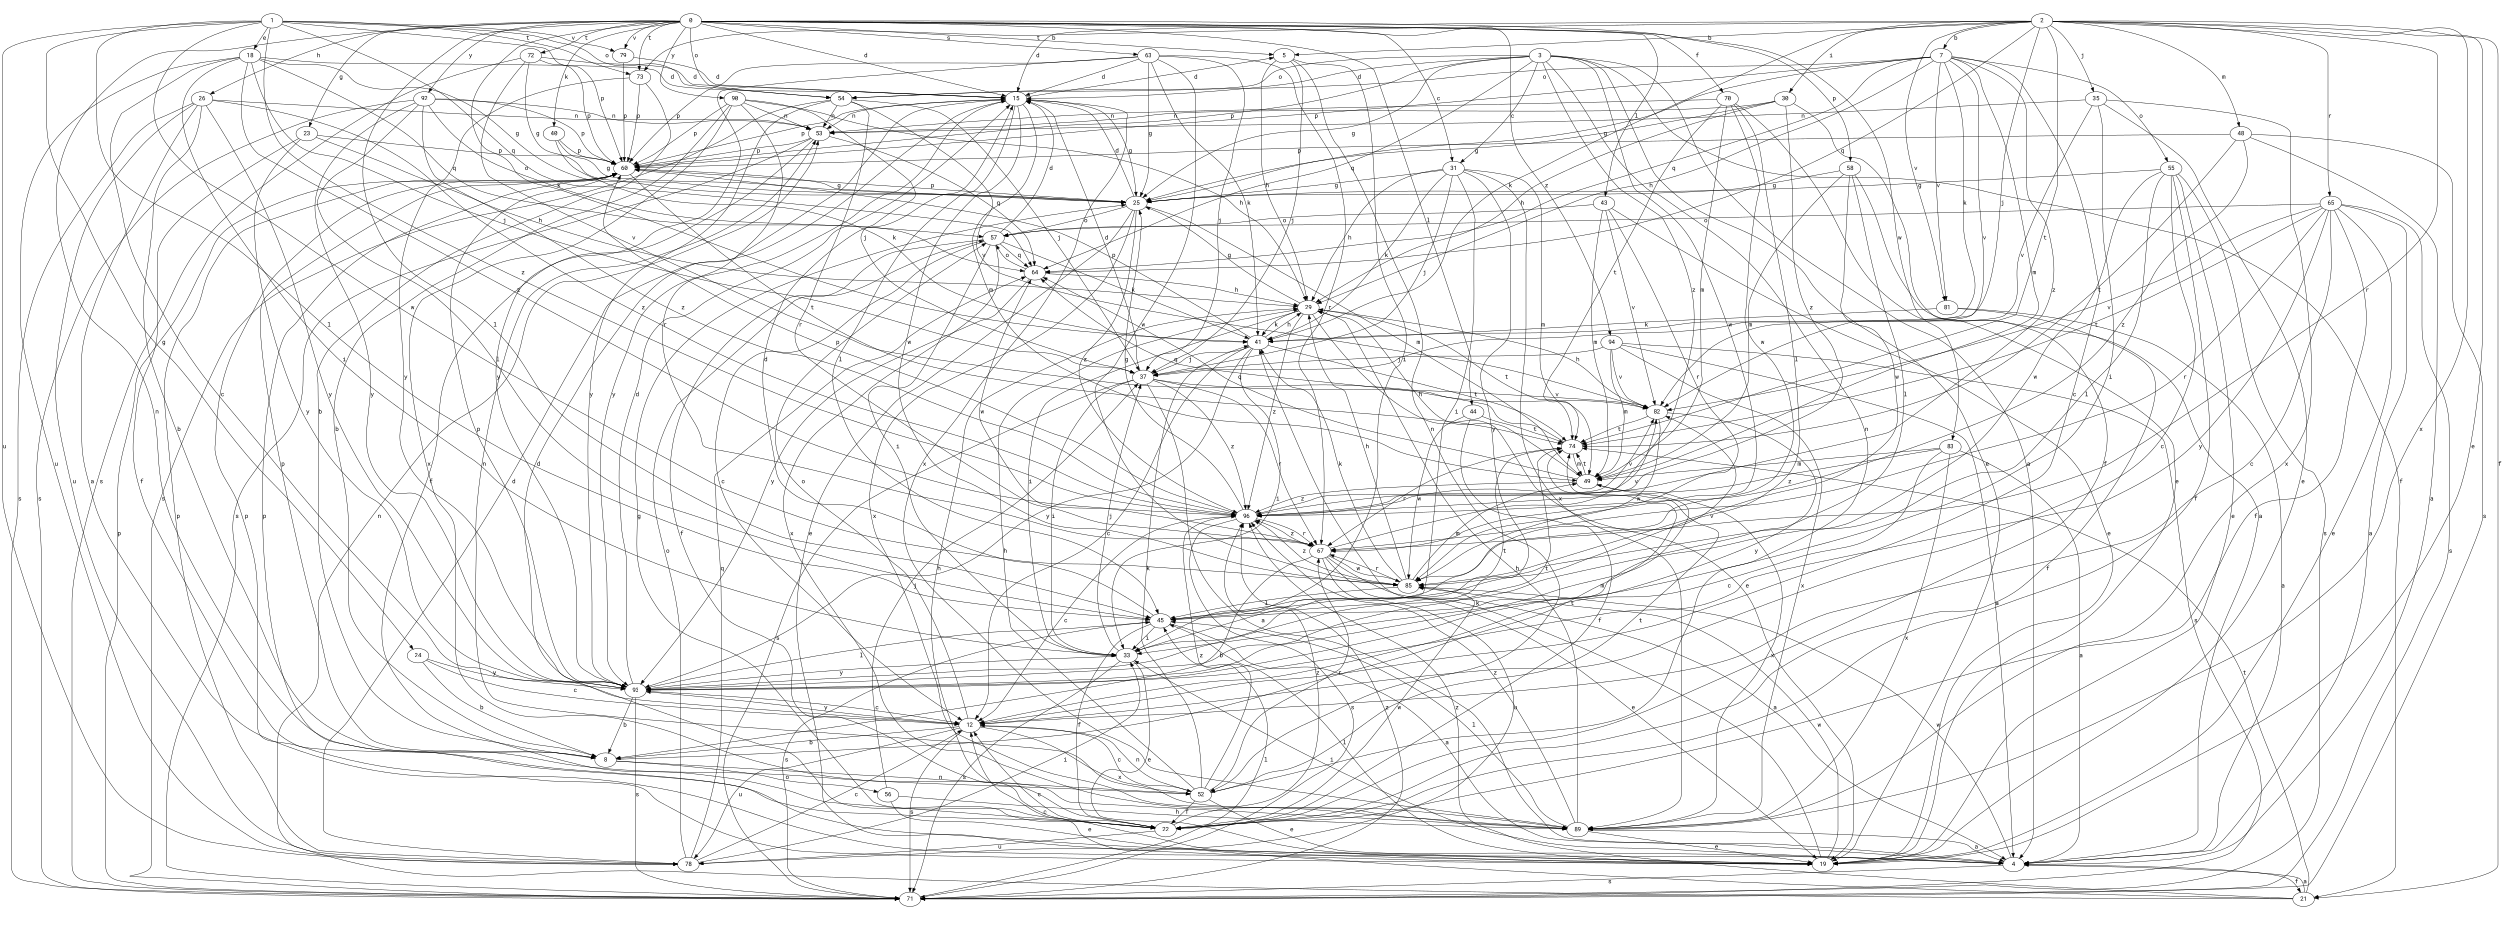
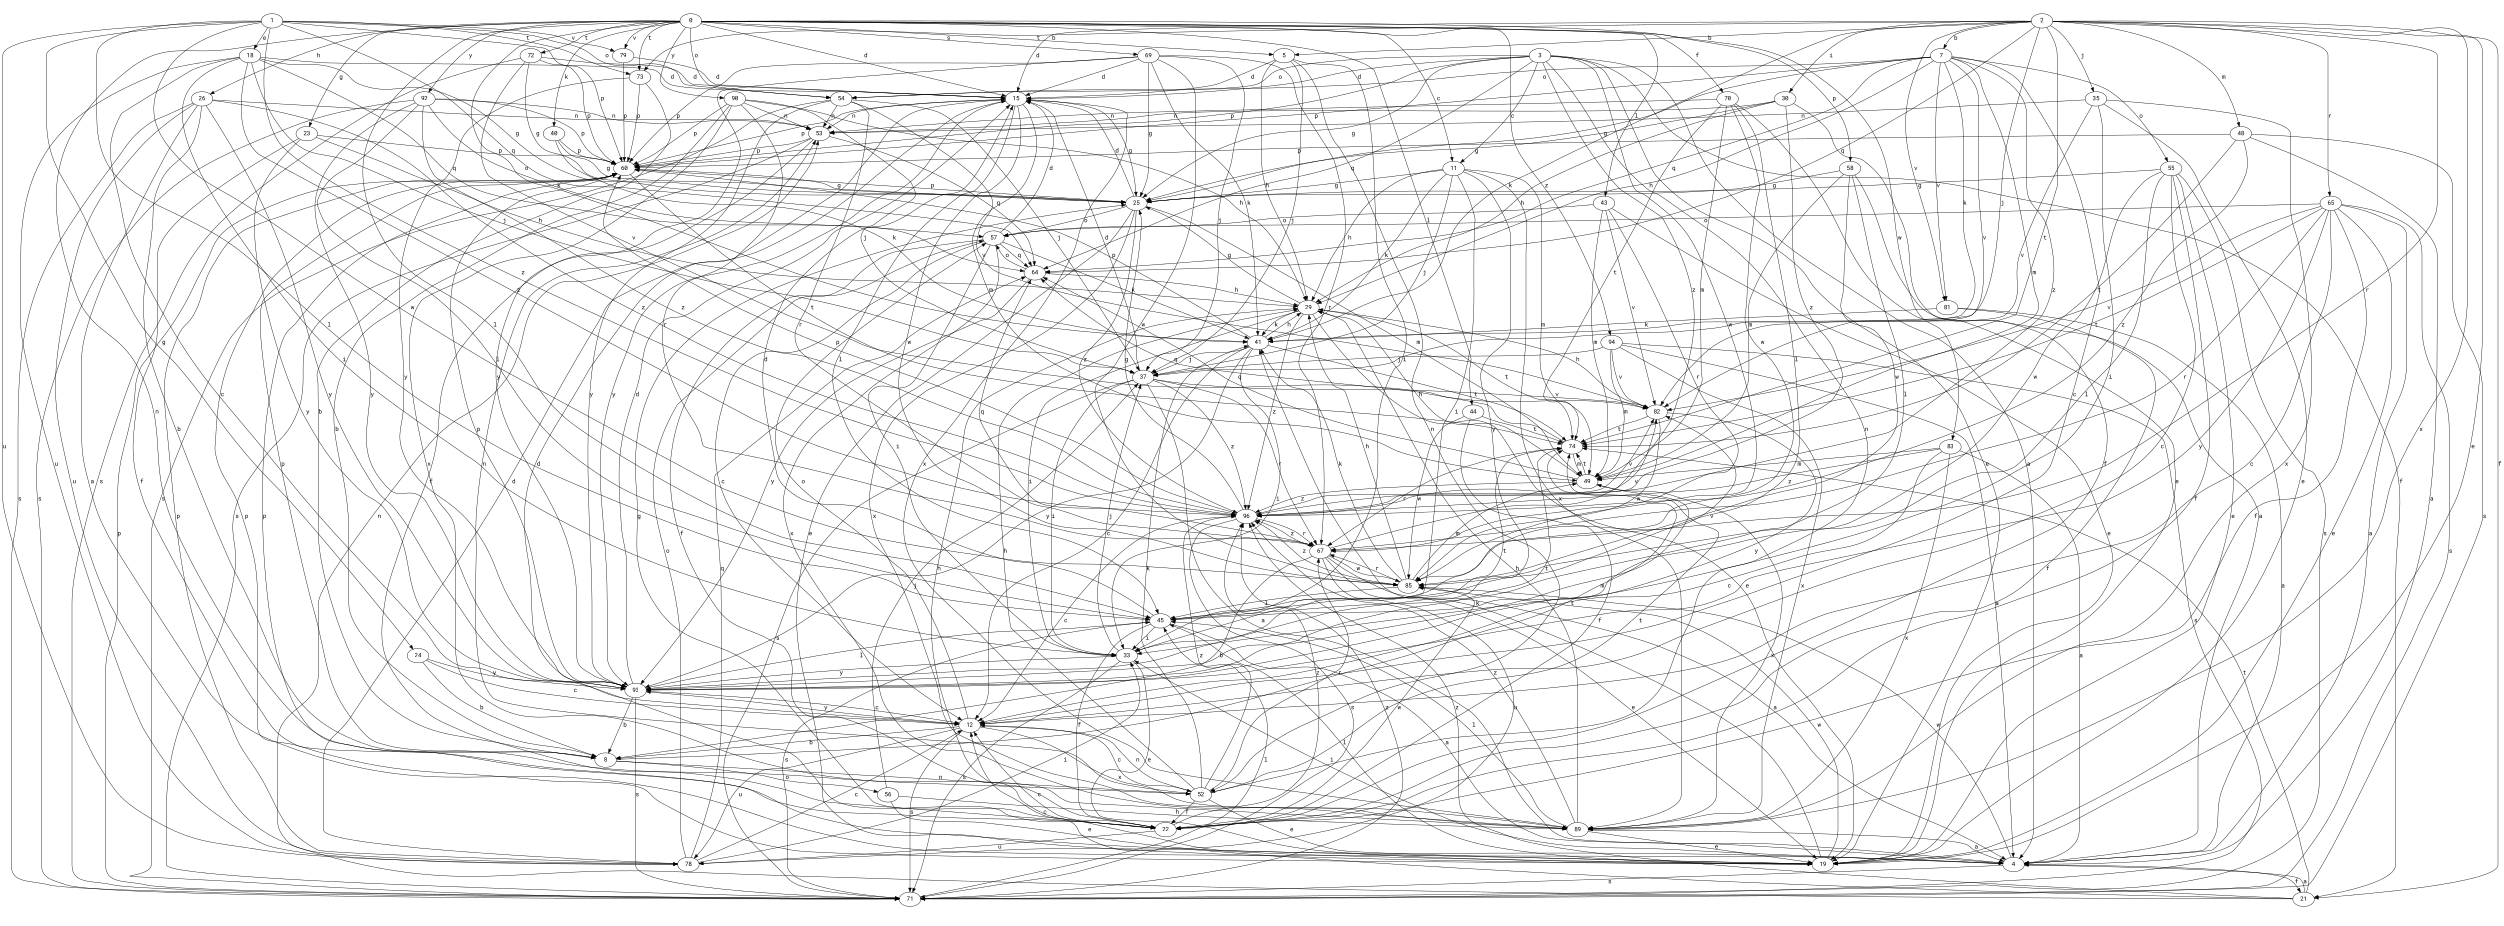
node "63": label "63" -> "69"
edge "15" -> "5": reversed
node "31": label "31" -> "11"
edge "67" -> "64": label "w" -> "q"
